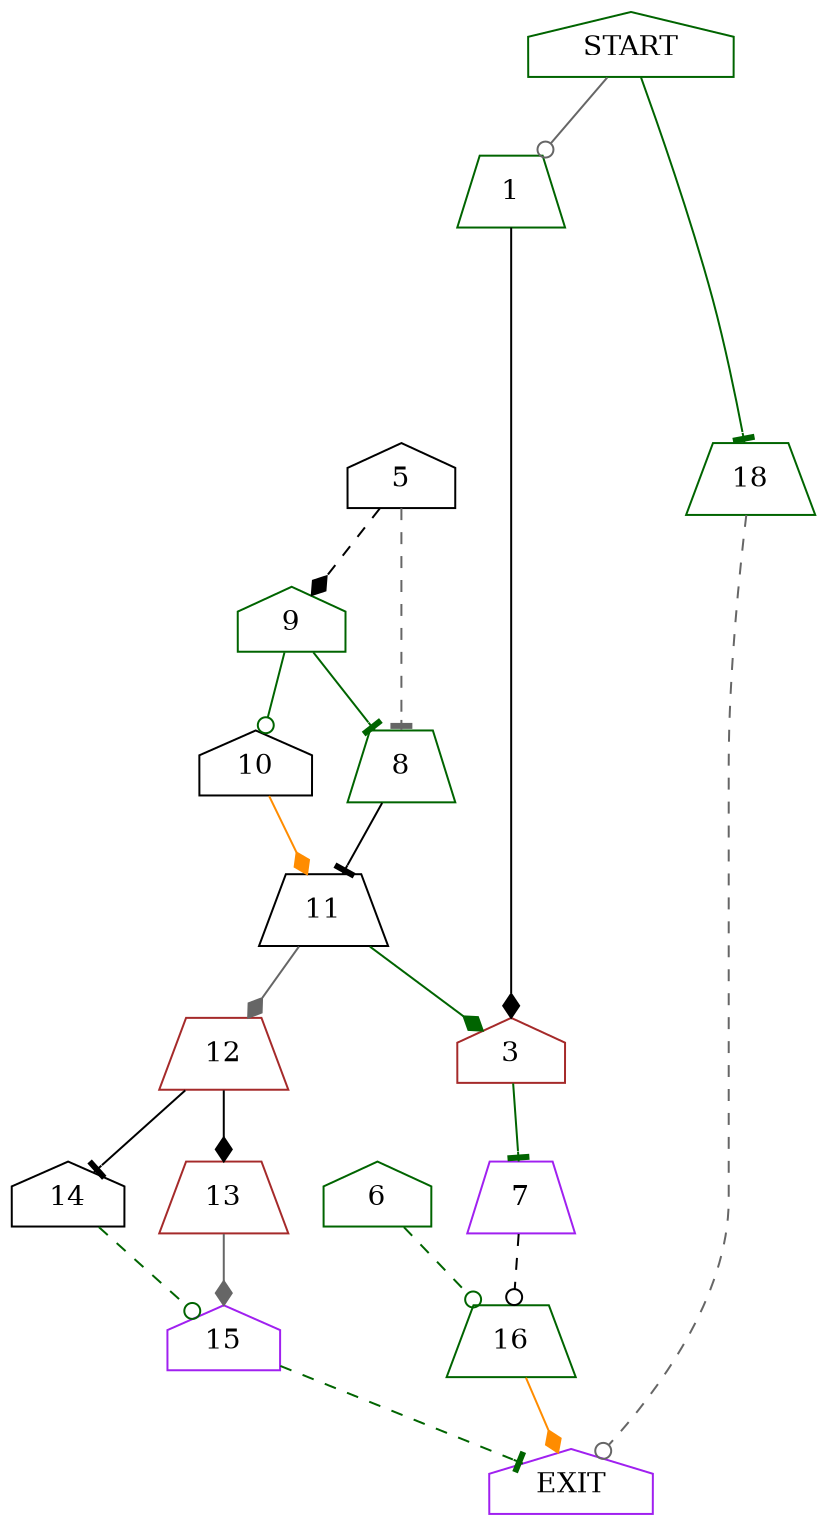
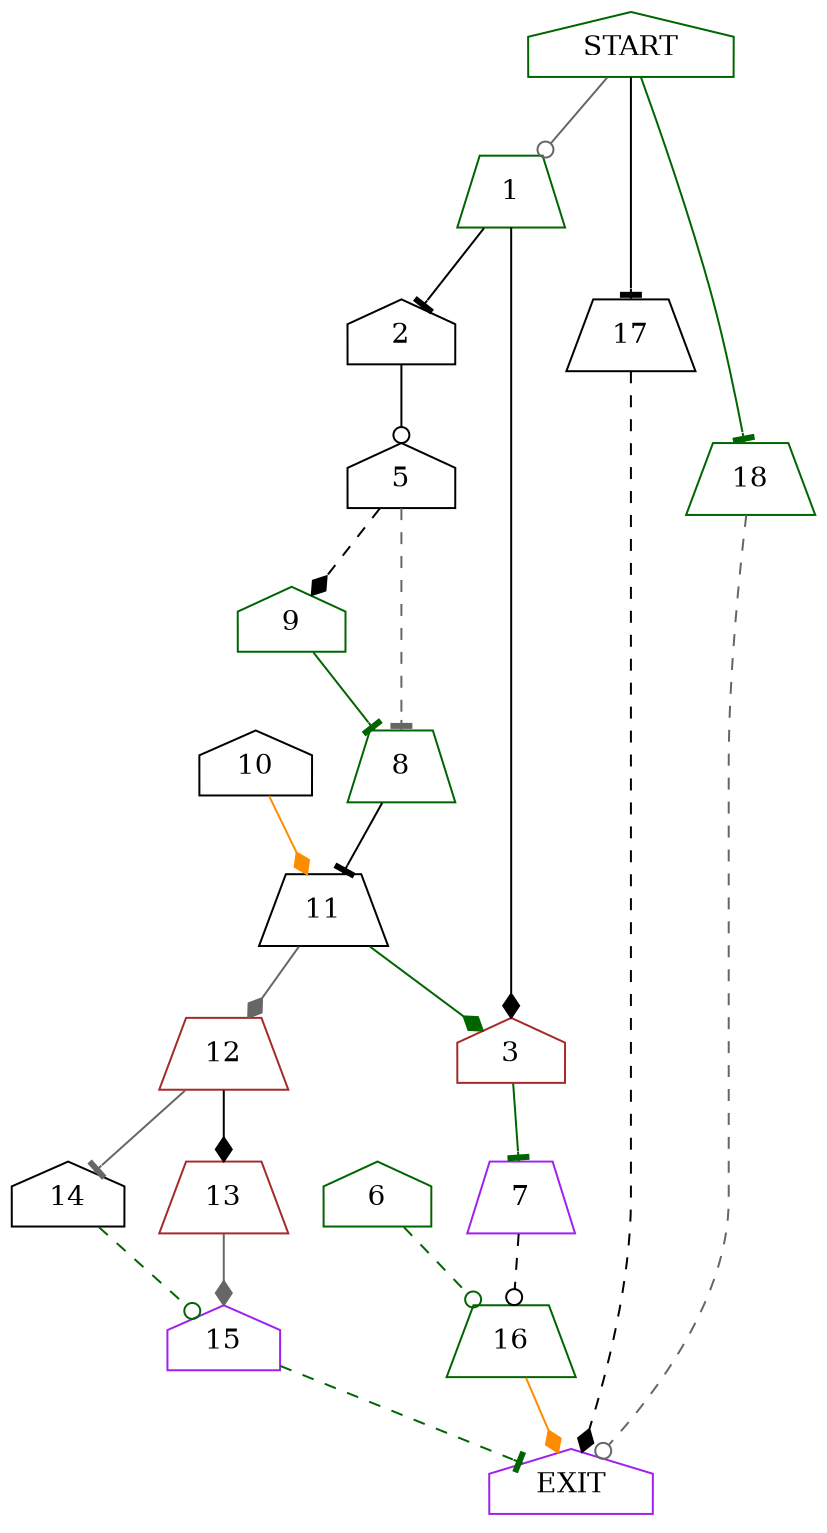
node "2": added
node "17": added
edge "9" -> "10": removed
edge "12" -> "14": color black -> gray40
